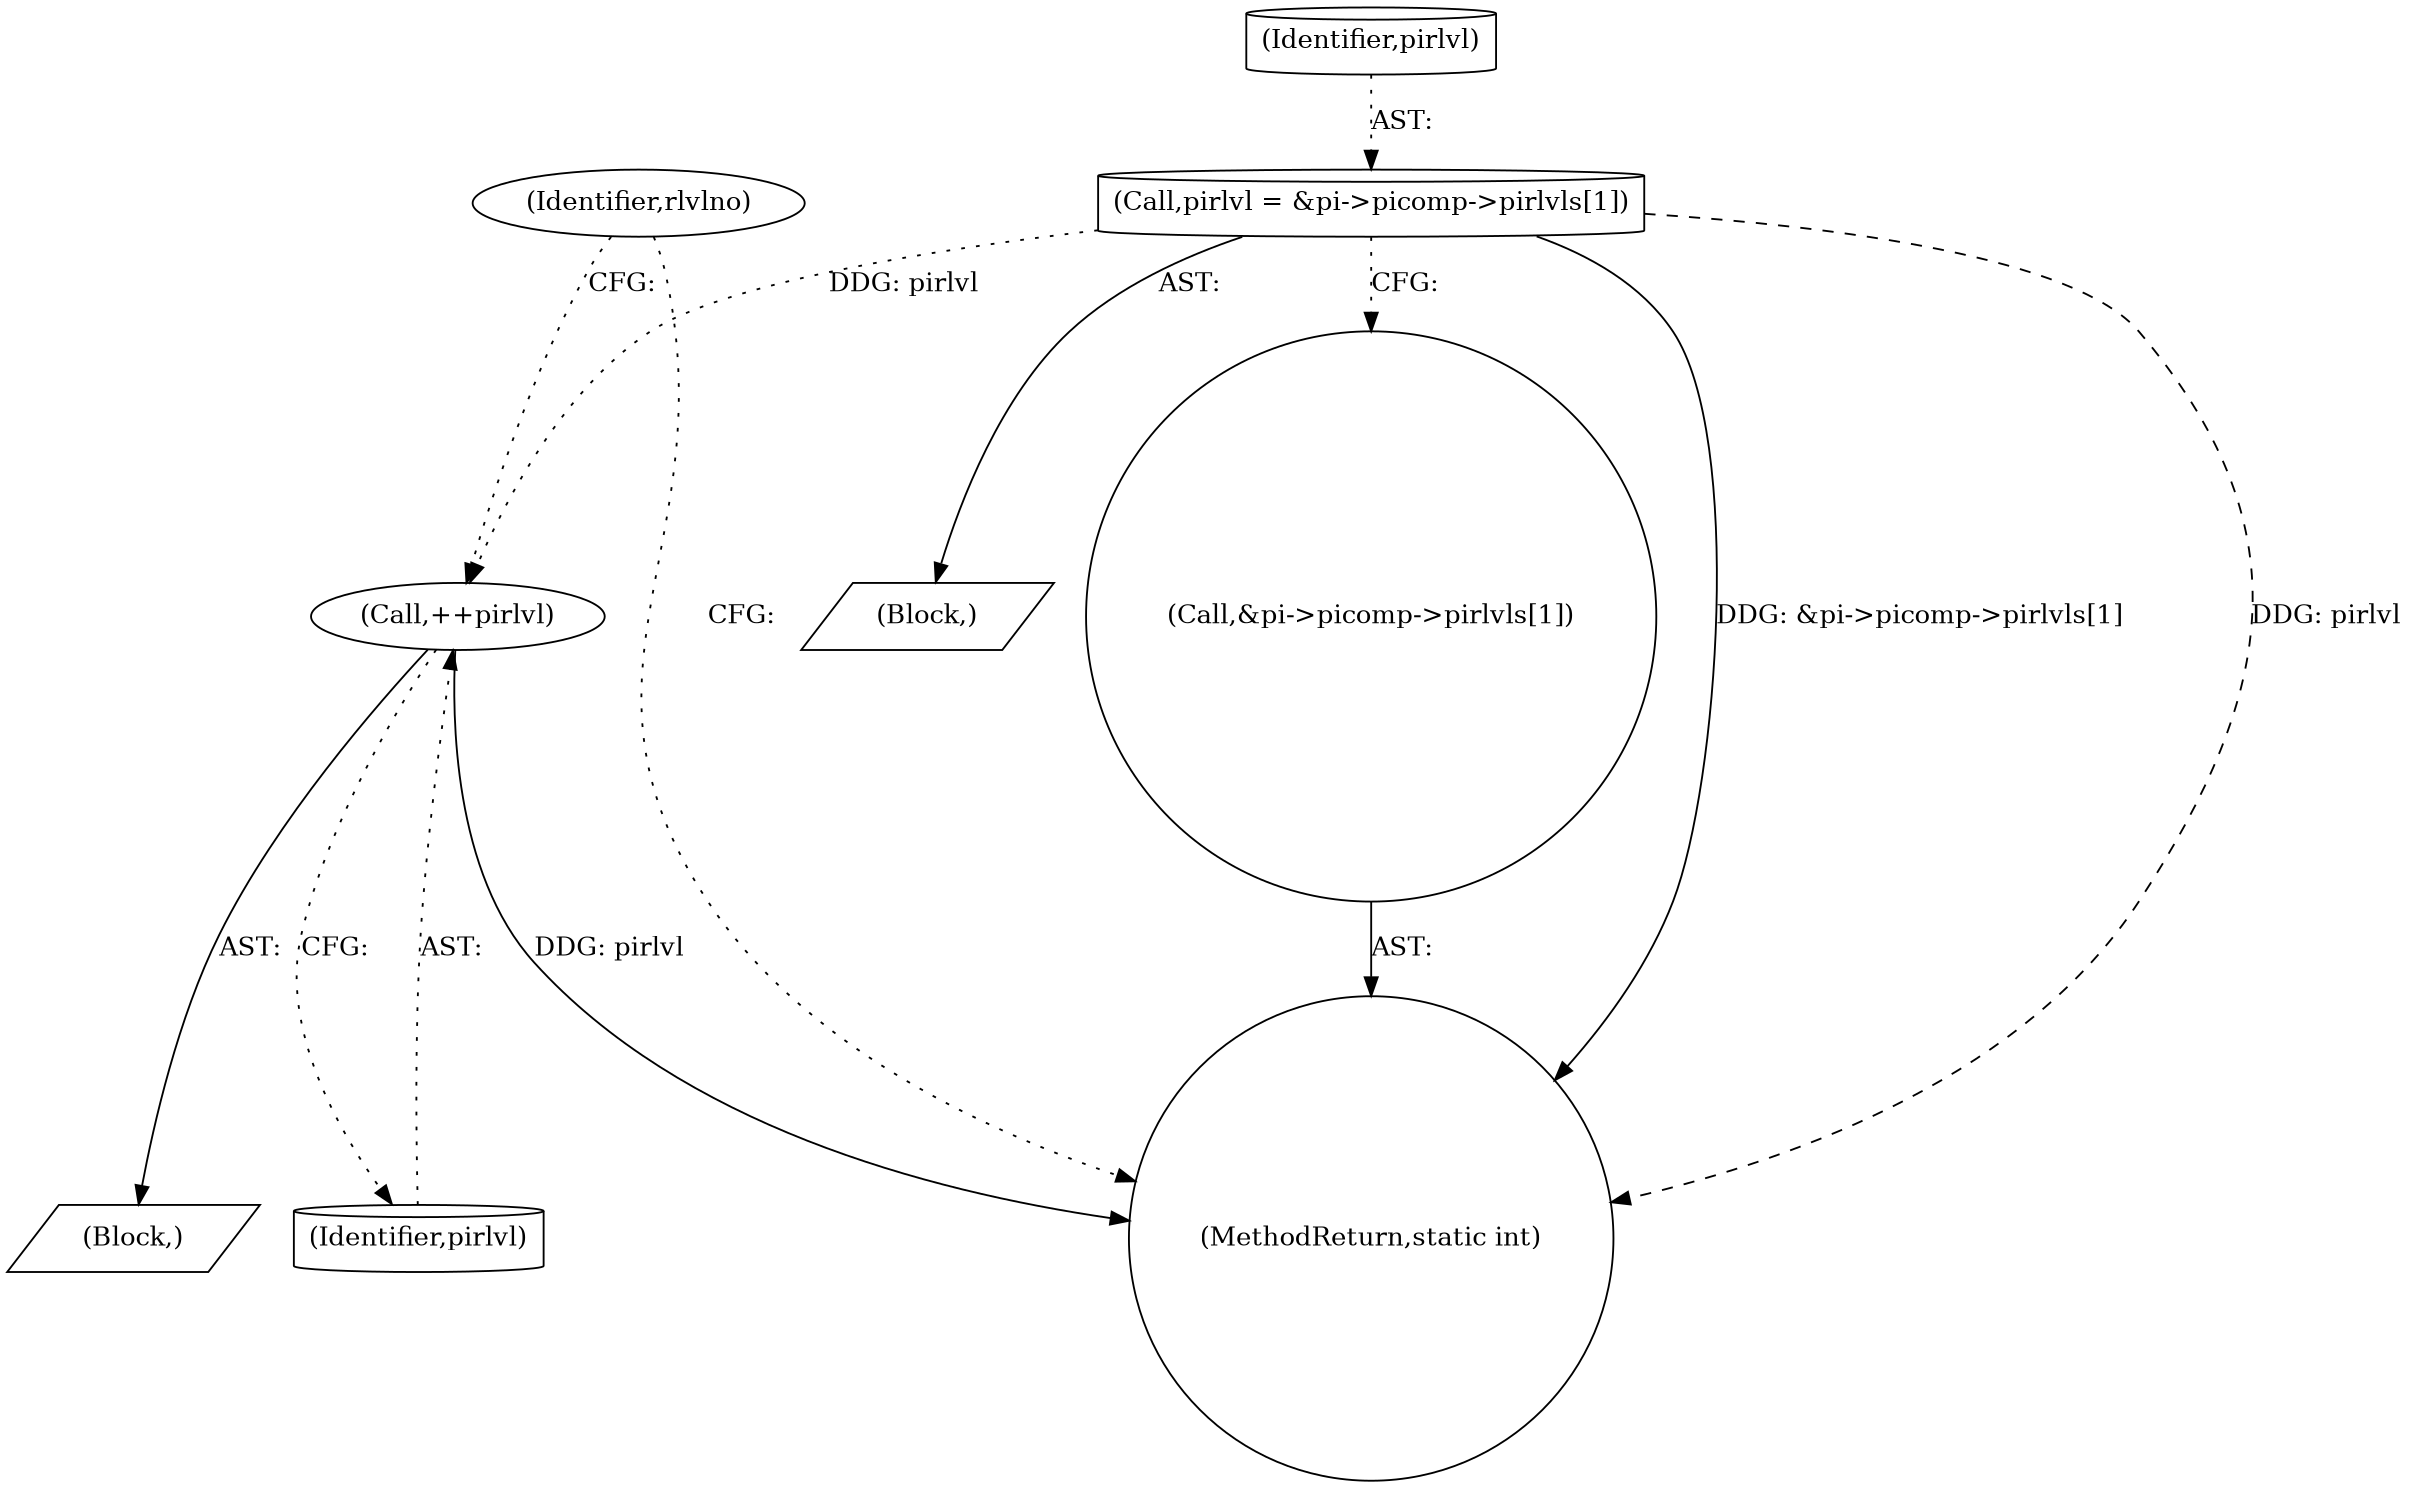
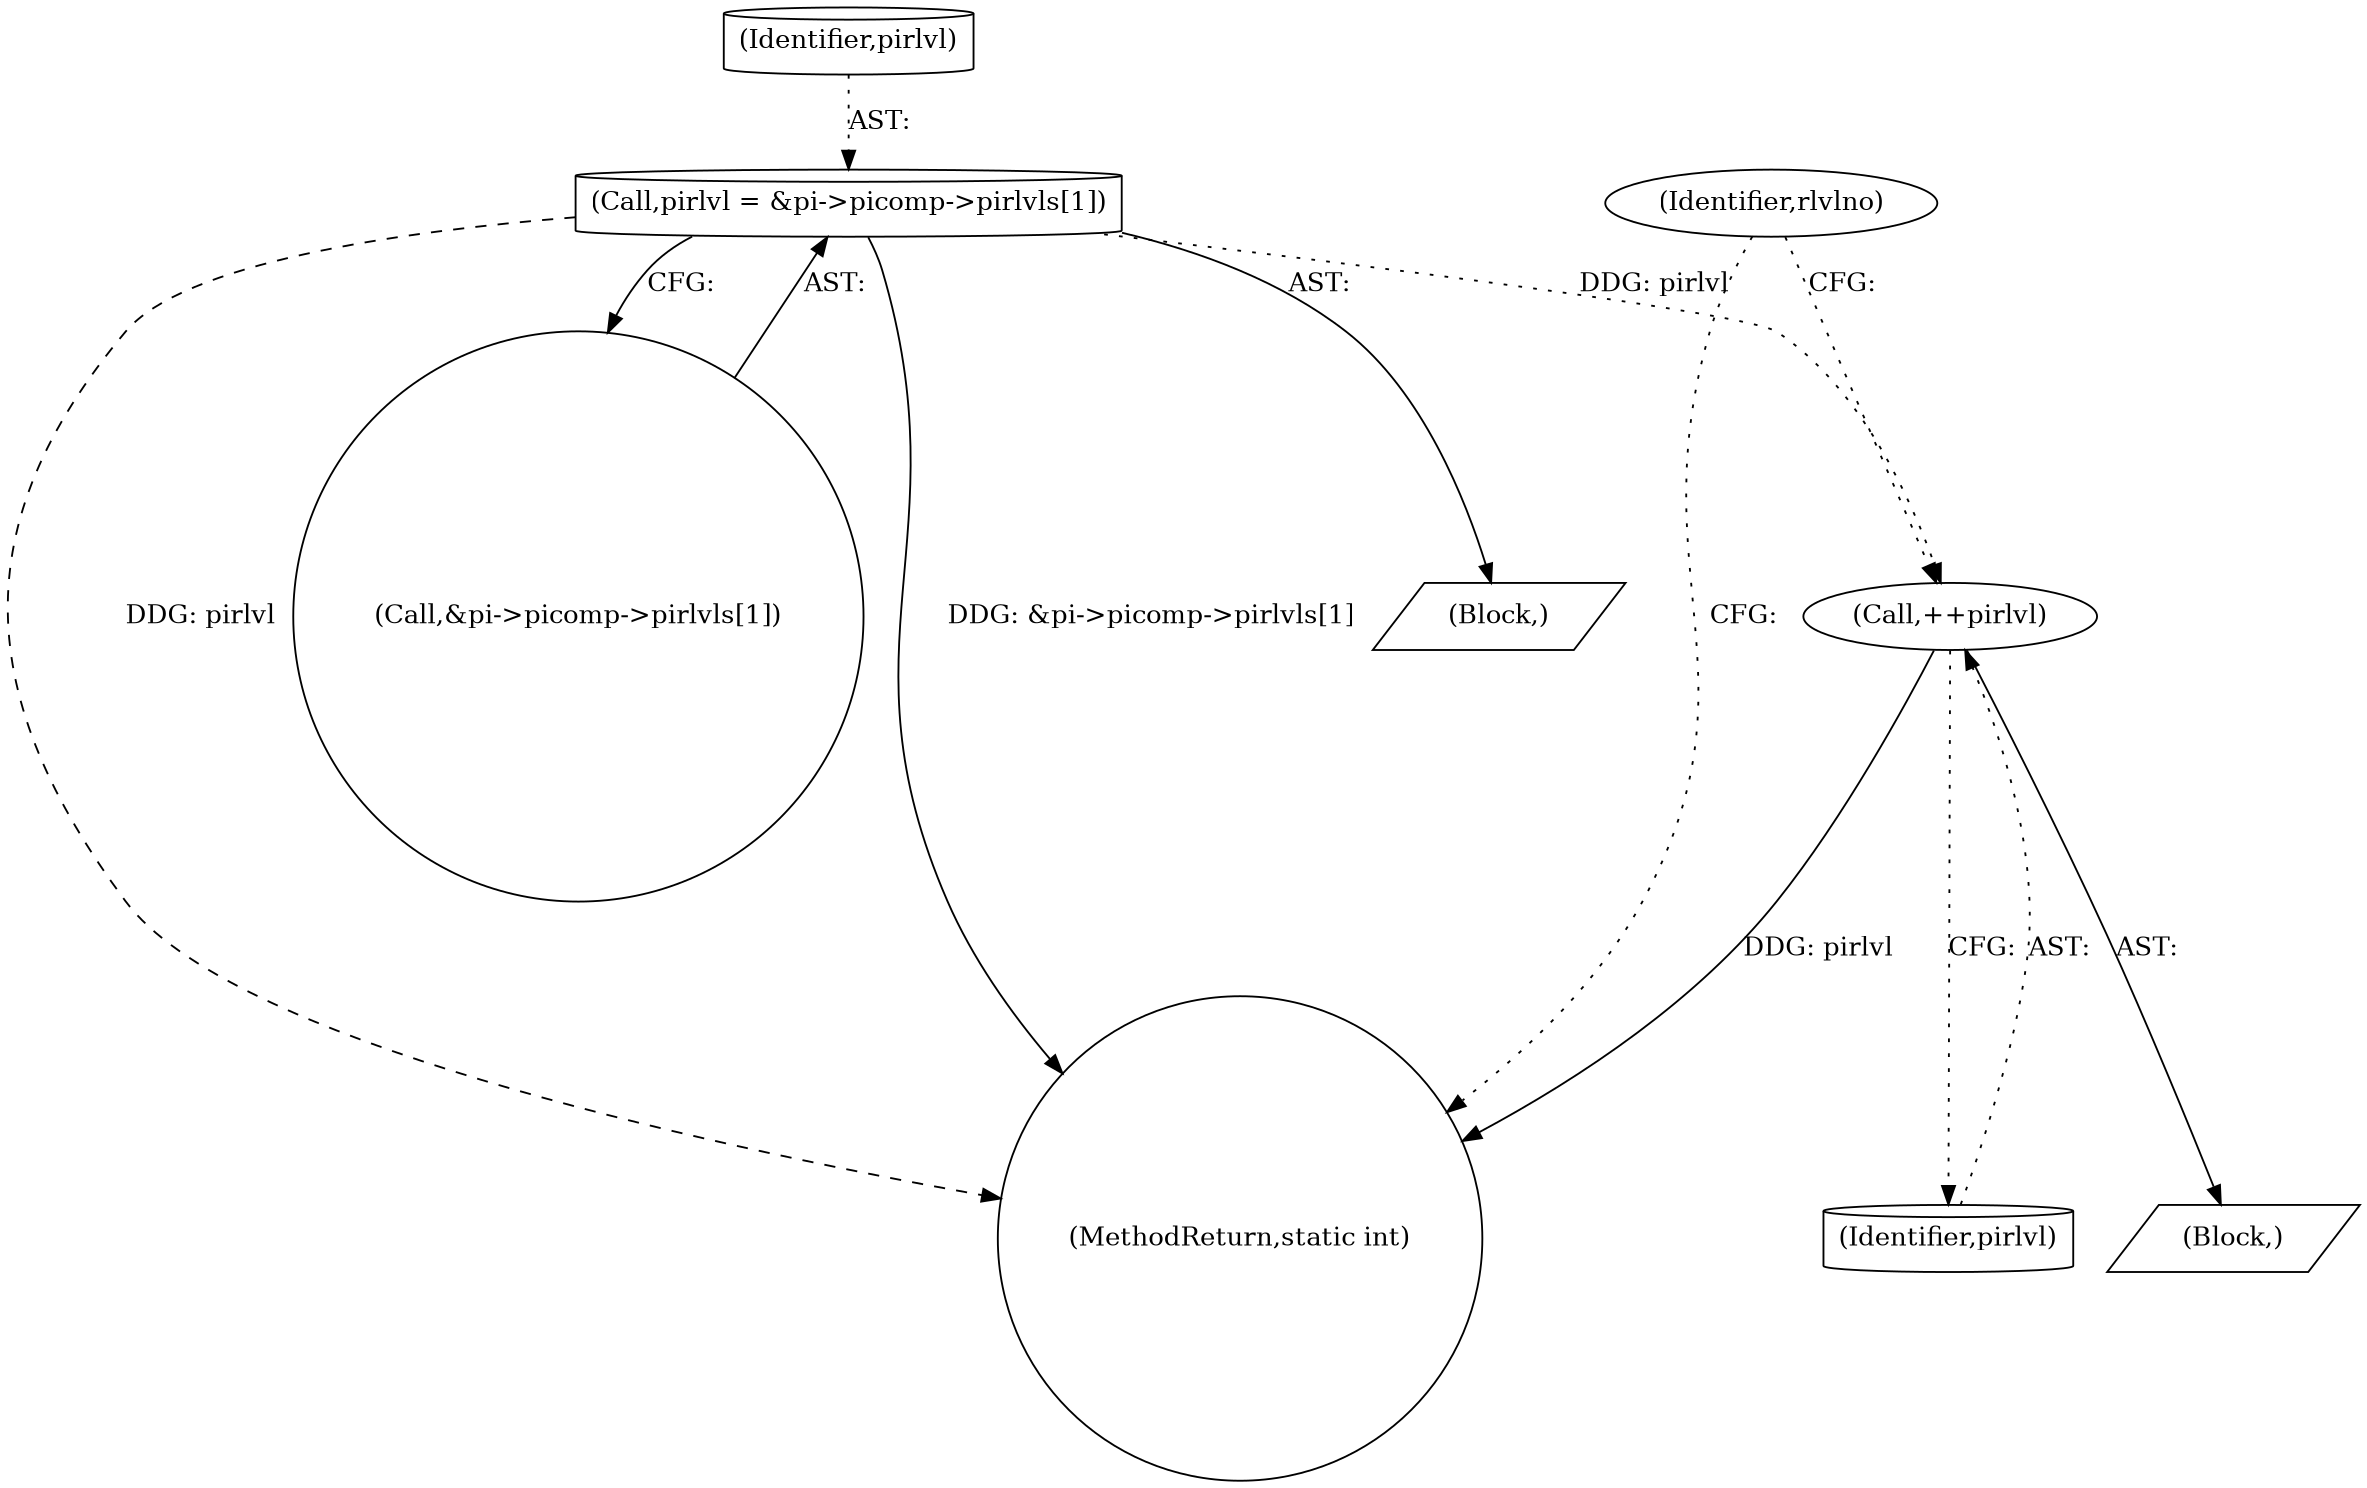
edge "(Call,pirlvl = &pi->picomp->pirlvls[1])" -> "(Call,&pi->picomp->pirlvls[1])": style dotted -> solid
edge "(Call,&pi->picomp->pirlvls[1])" -> "(MethodReturn,static int)": now "(Call,&pi->picomp->pirlvls[1])" -> "(Call,pirlvl = &pi->picomp->pirlvls[1])"
